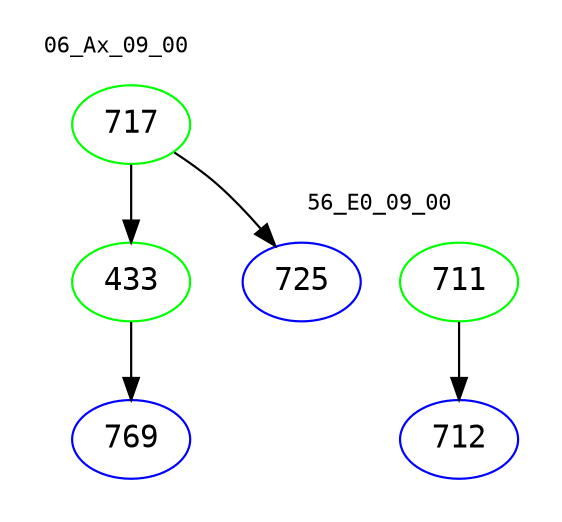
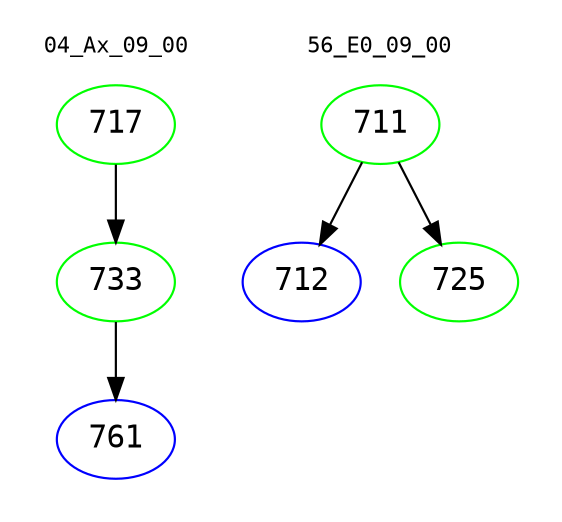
cluster "06_Ax_09_00": label "06_Ax_09_00" -> "04_Ax_09_00"
edge "717" -> "725": now "711" -> "725"
node "433": label "433" -> "733"
node "725": color blue -> green
node "769": label "769" -> "761"
